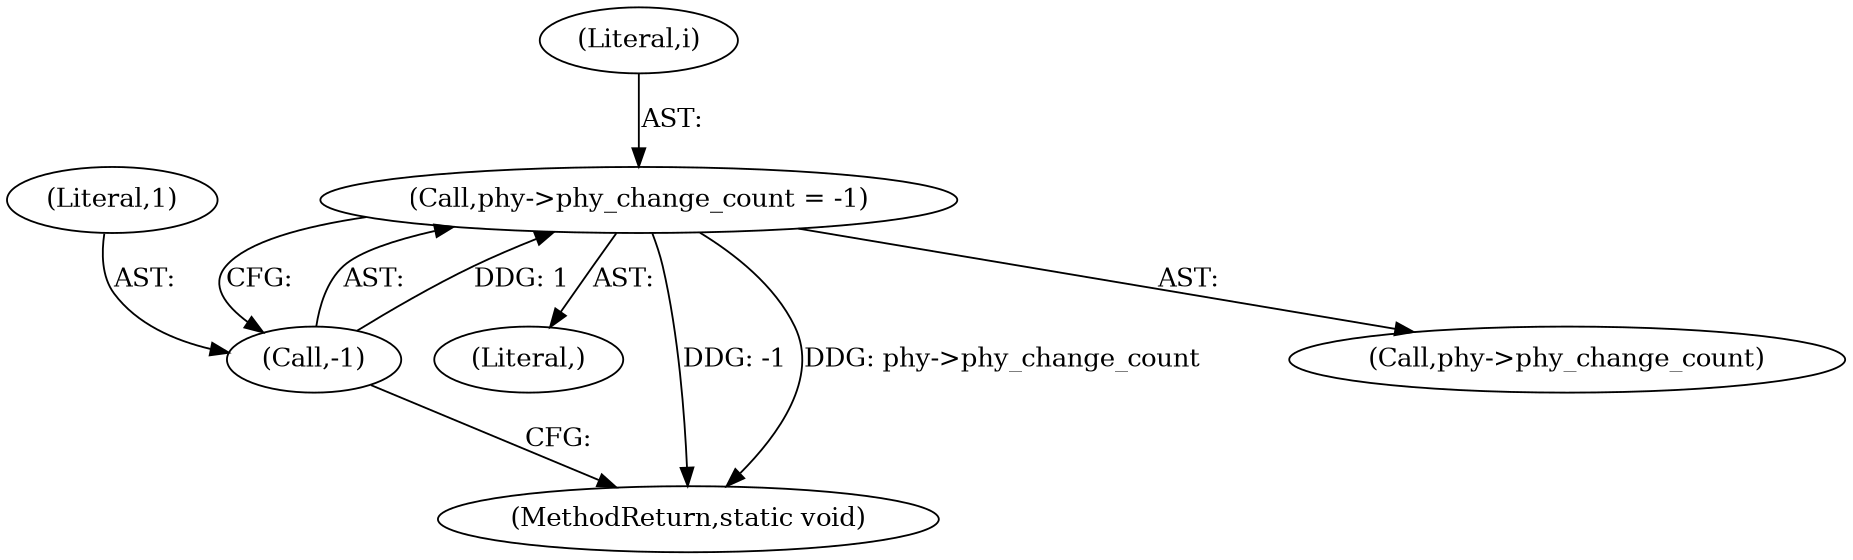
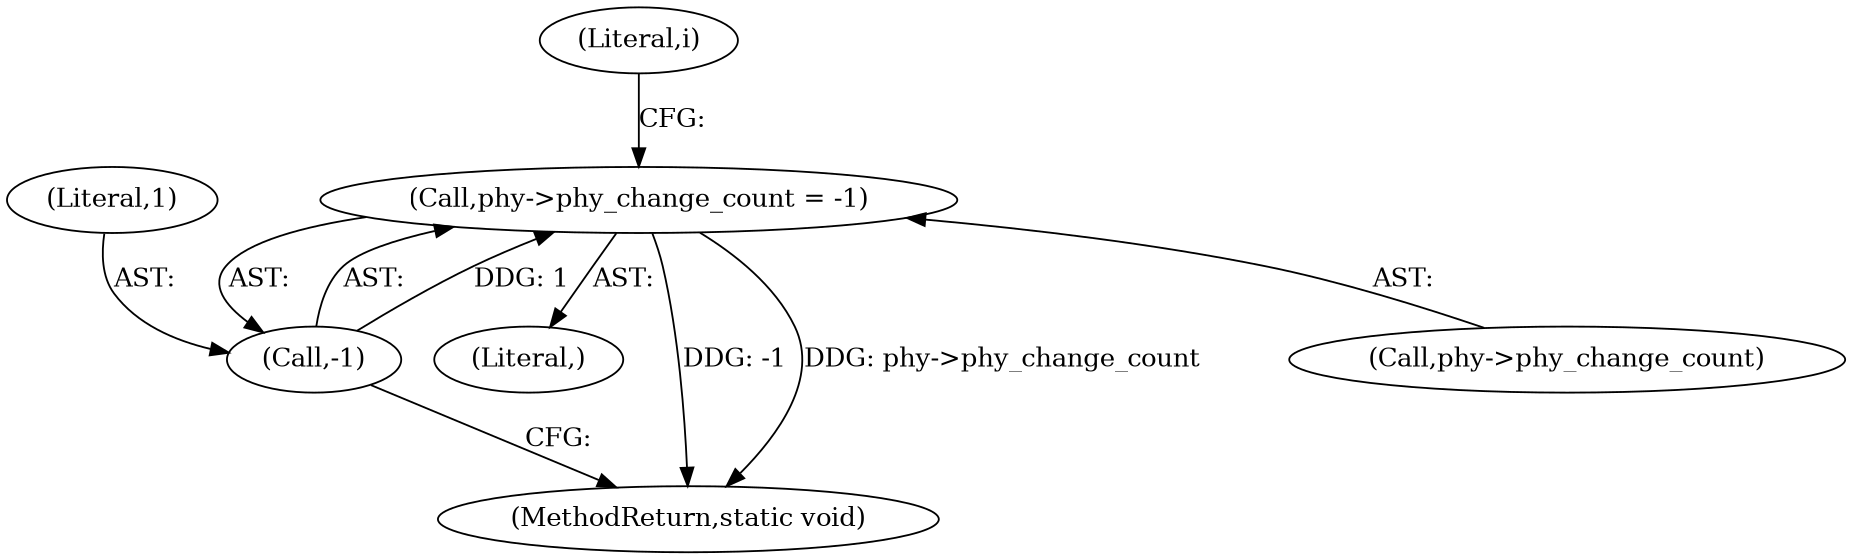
edge "(Literal,i)" -> "(Call,phy->phy_change_count = -1)": label "AST: " -> "CFG: "
edge "(Call,phy->phy_change_count = -1)" -> "(Call,phy->phy_change_count)": reversed
edge "(Call,phy->phy_change_count = -1)" -> "(Call,-1)": label "CFG: " -> "AST: "
